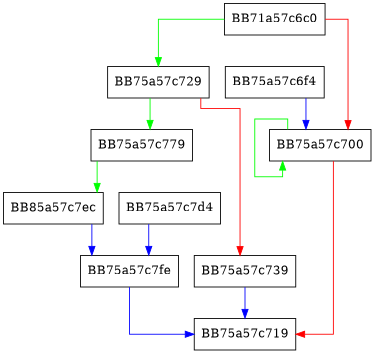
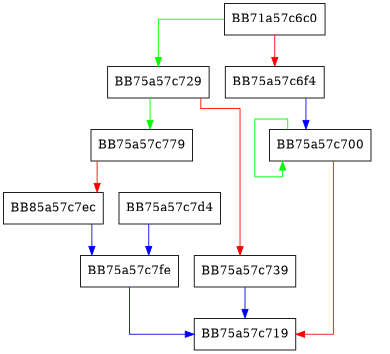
edge "BB71a57c6c0" -> "BB75a57c700": now "BB71a57c6c0" -> "BB75a57c6f4"
edge "BB75a57c779" -> "BB85a57c7ec": color green -> red
